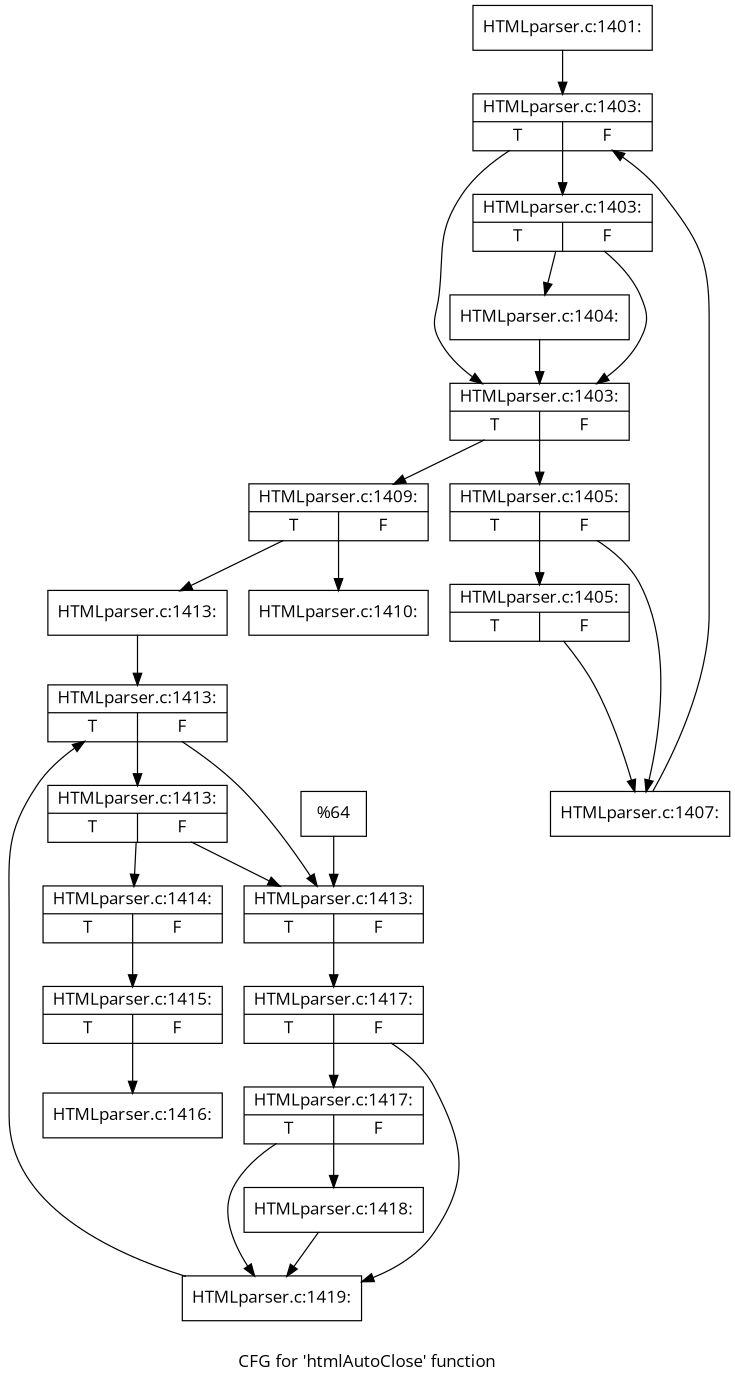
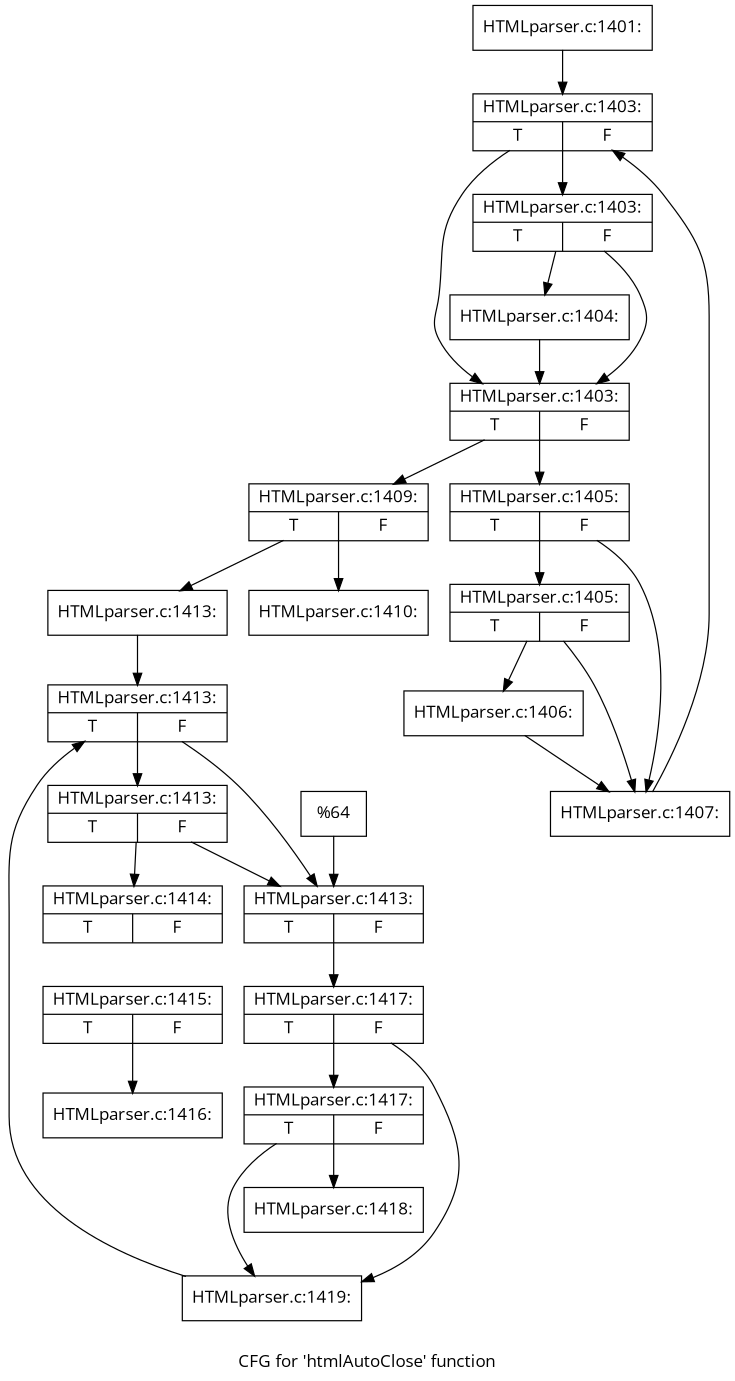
node "HTMLparser.c:1406:": added
edge "HTMLparser.c:1414:" -> "HTMLparser.c:1415:": removed
edge "HTMLparser.c:1418:" -> "HTMLparser.c:1419:": removed
